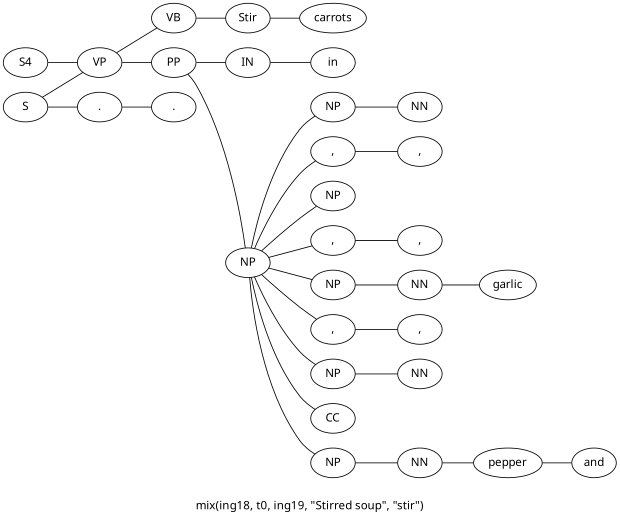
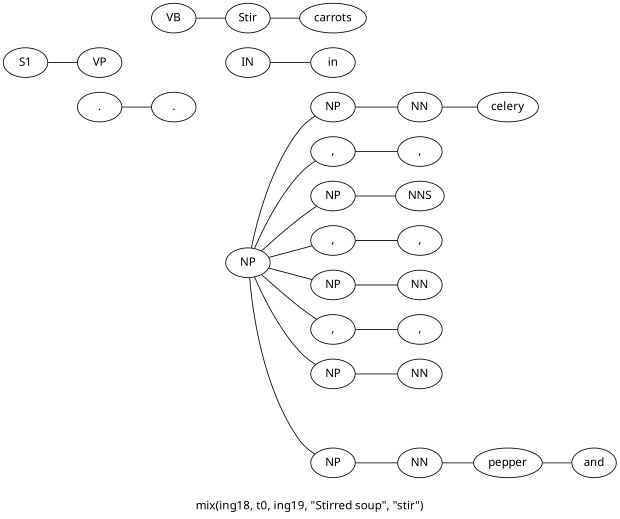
edge "VB" -- "VP": removed
node "S4": label "S4" -> "S1"
node "PP": removed
node "S": removed
node "celery": added
node "NNS": added
node "garlic": removed
node "CC": removed
